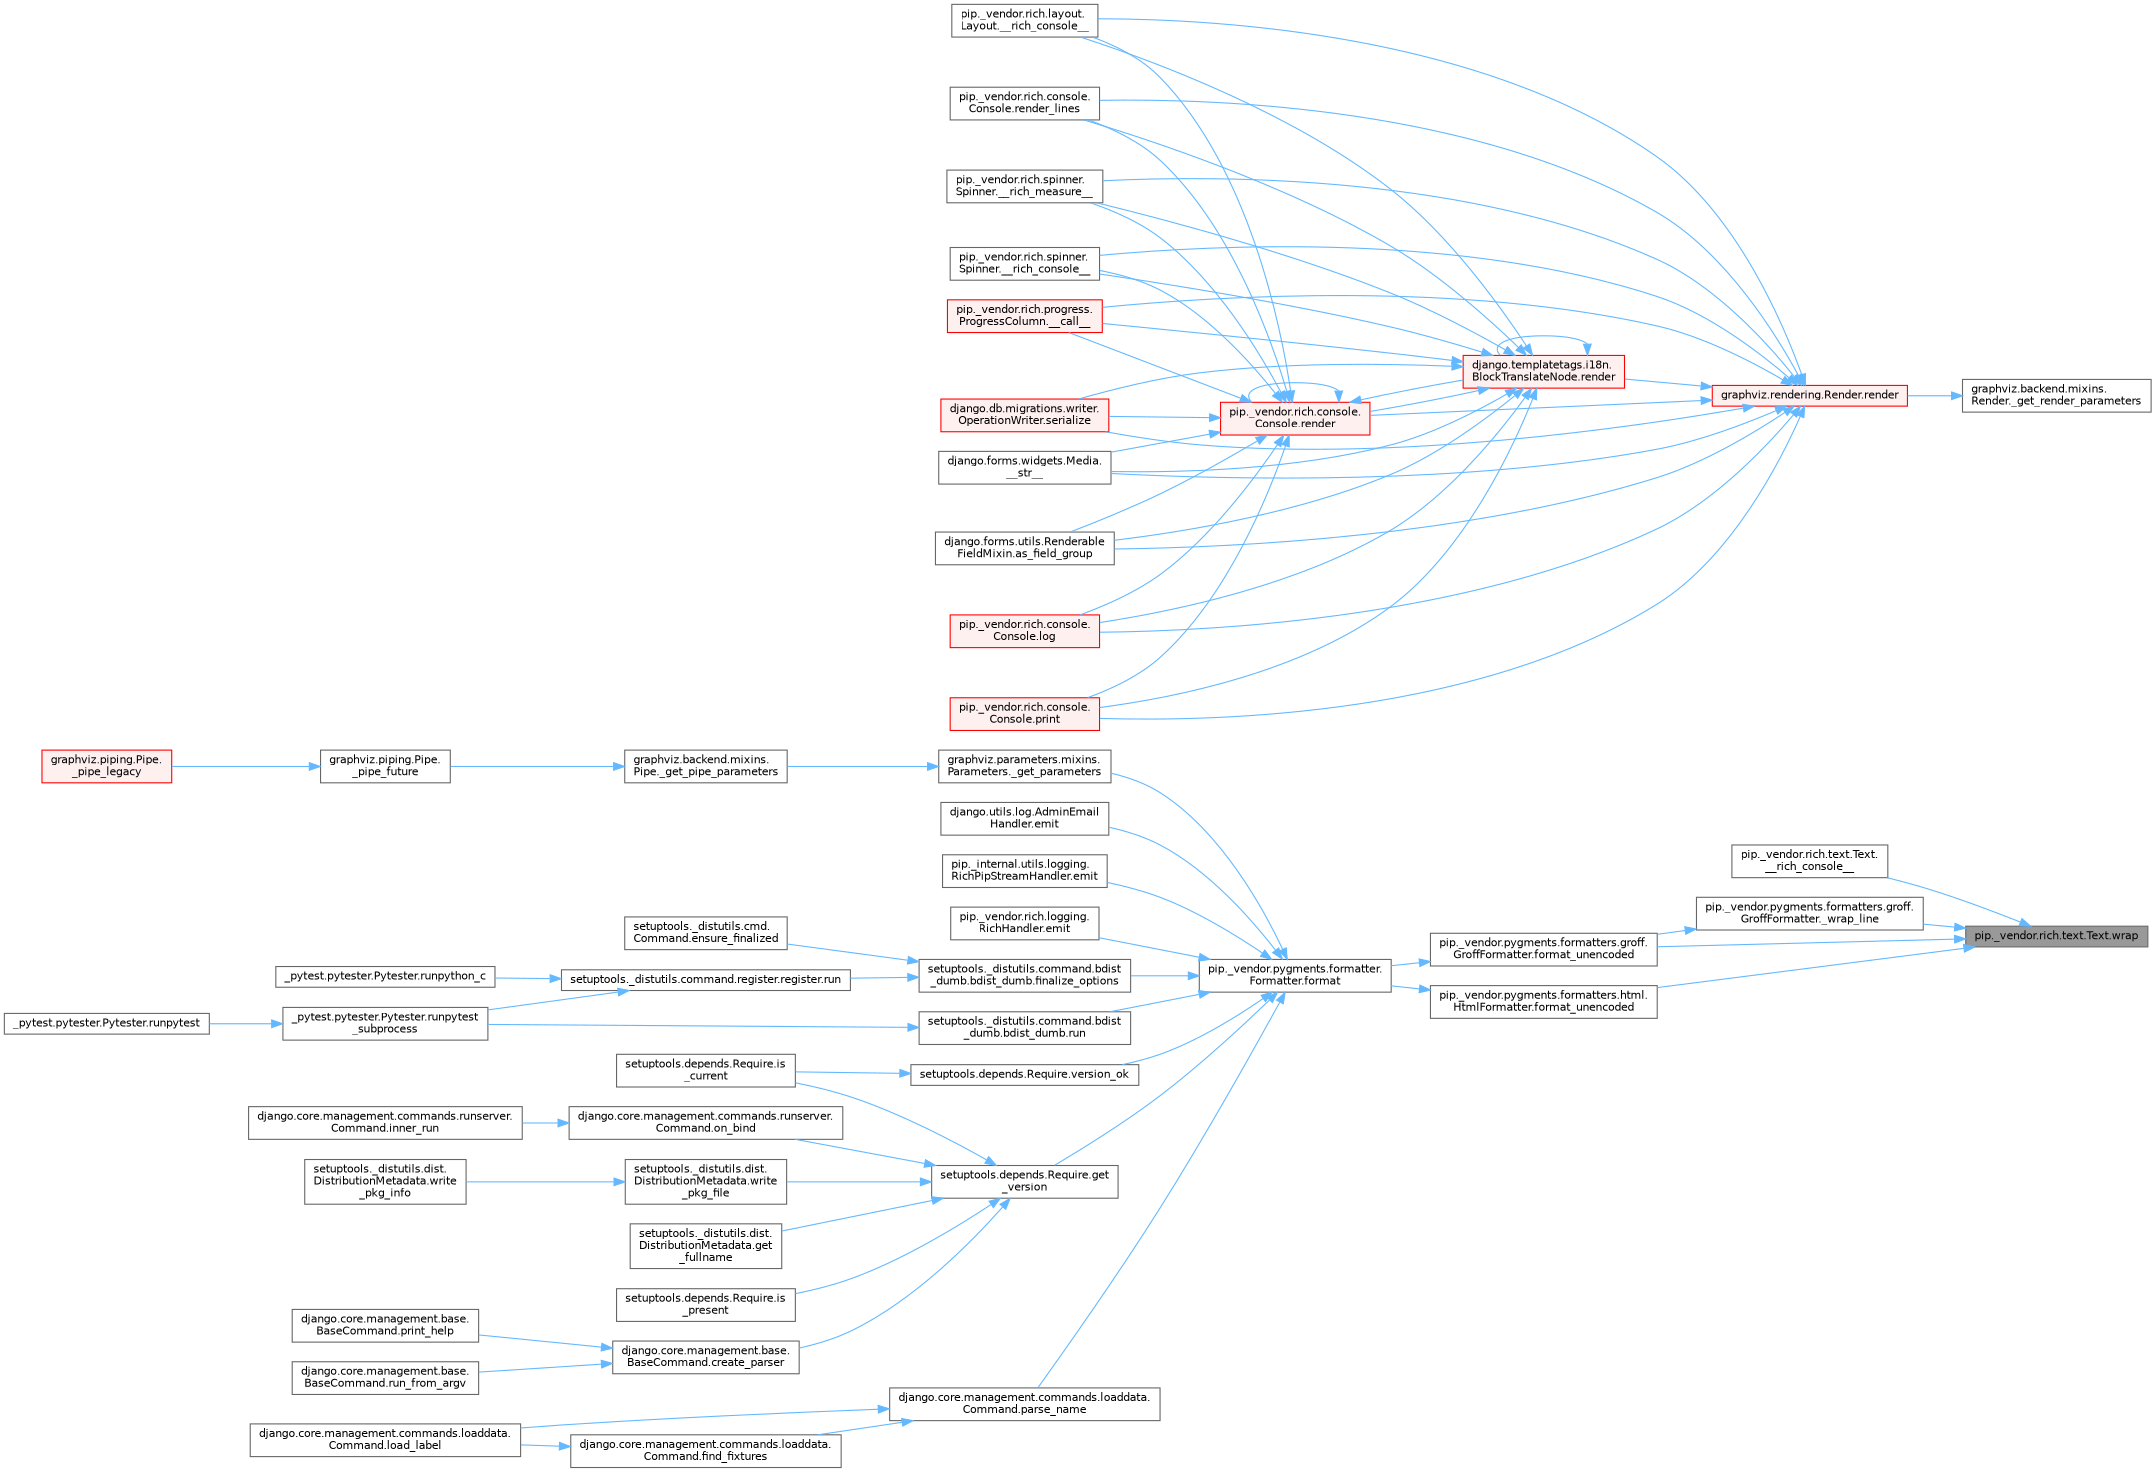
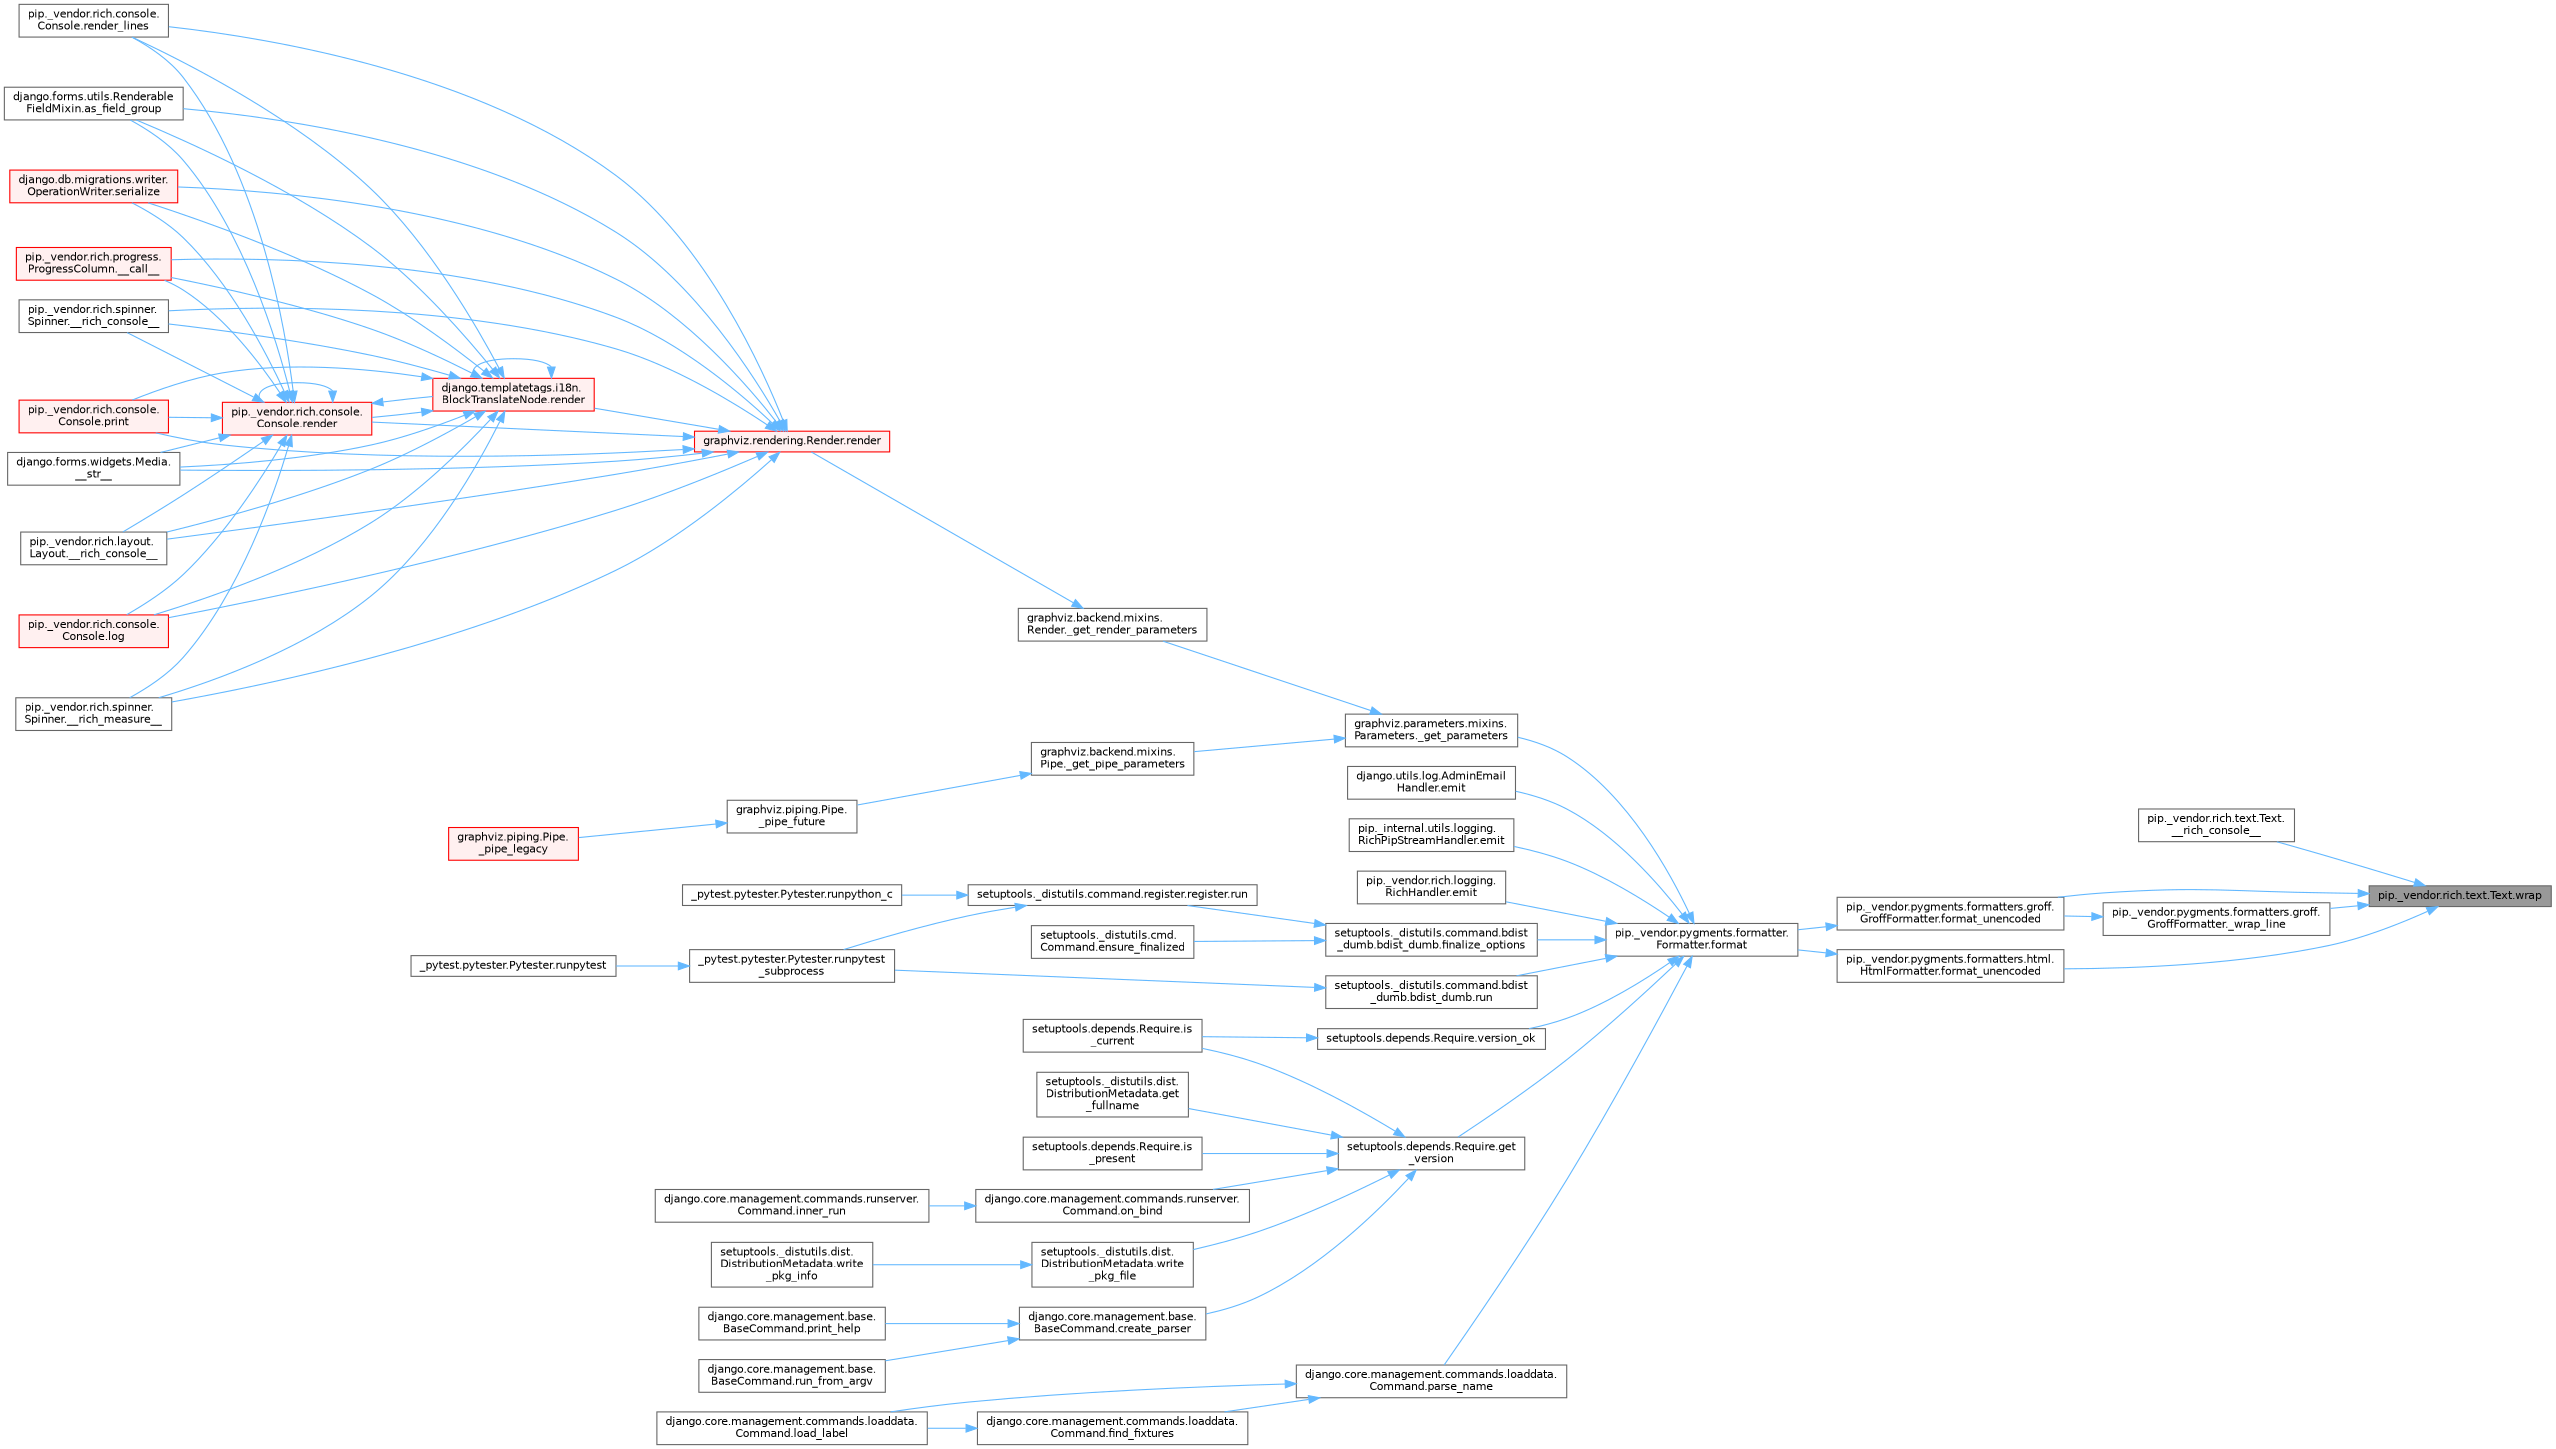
edge "graphviz.backend.mixins. Render._get_render_parameters" -> "graphviz.parameters.mixins. Parameters._get_parameters": added
